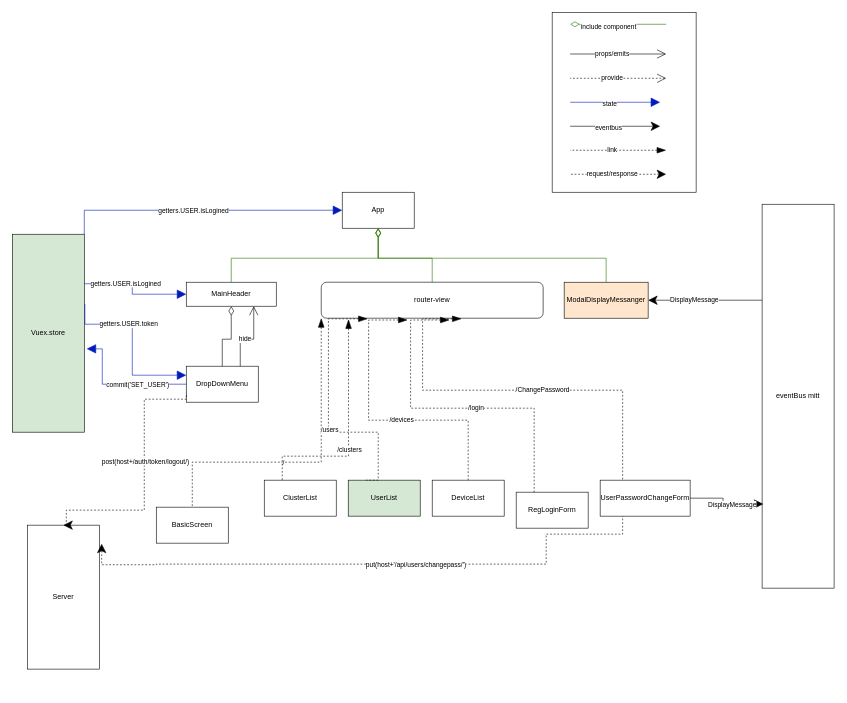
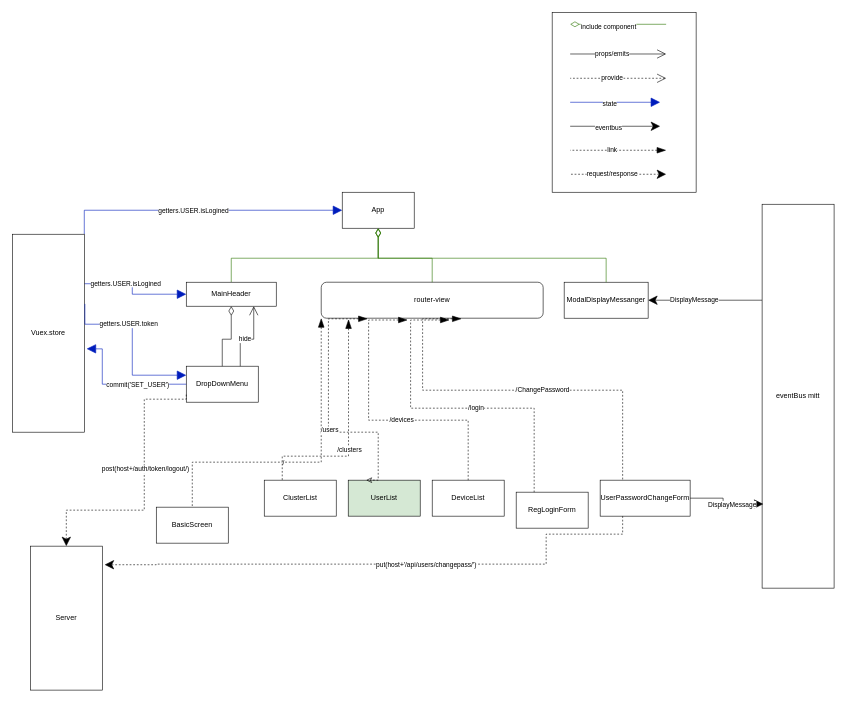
node "ModalDisplayMessanger": fillcolor #ffe6cc -> #ffffff
node "Vuex.store": fillcolor #d5e8d4 -> #ffffff
edge "UserList" -> "router-view": arrowhead none -> classic
node "Server": moved (63, 597) -> (66, 618)
